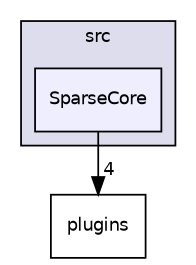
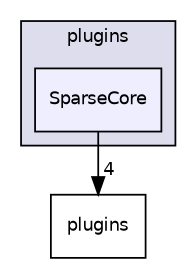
cluster "src": label "src" -> "plugins"
